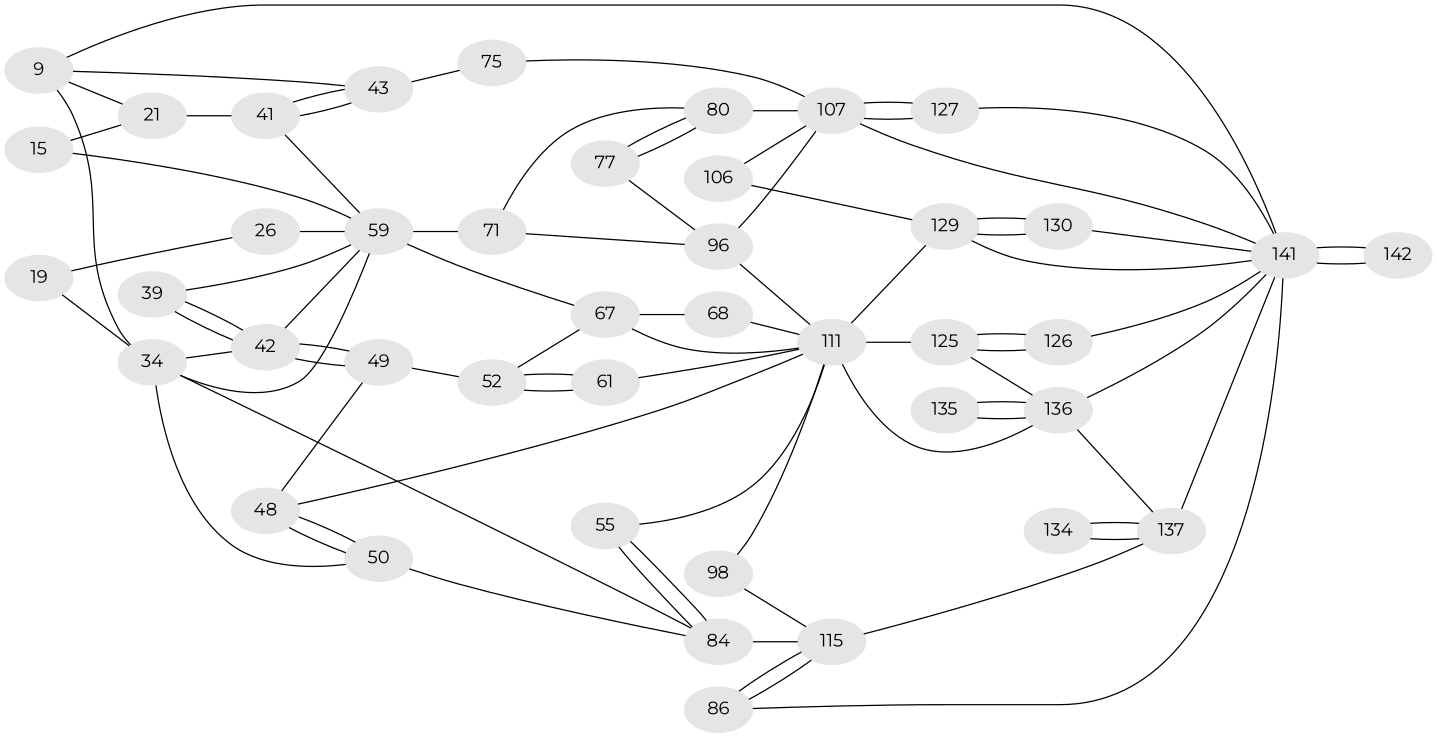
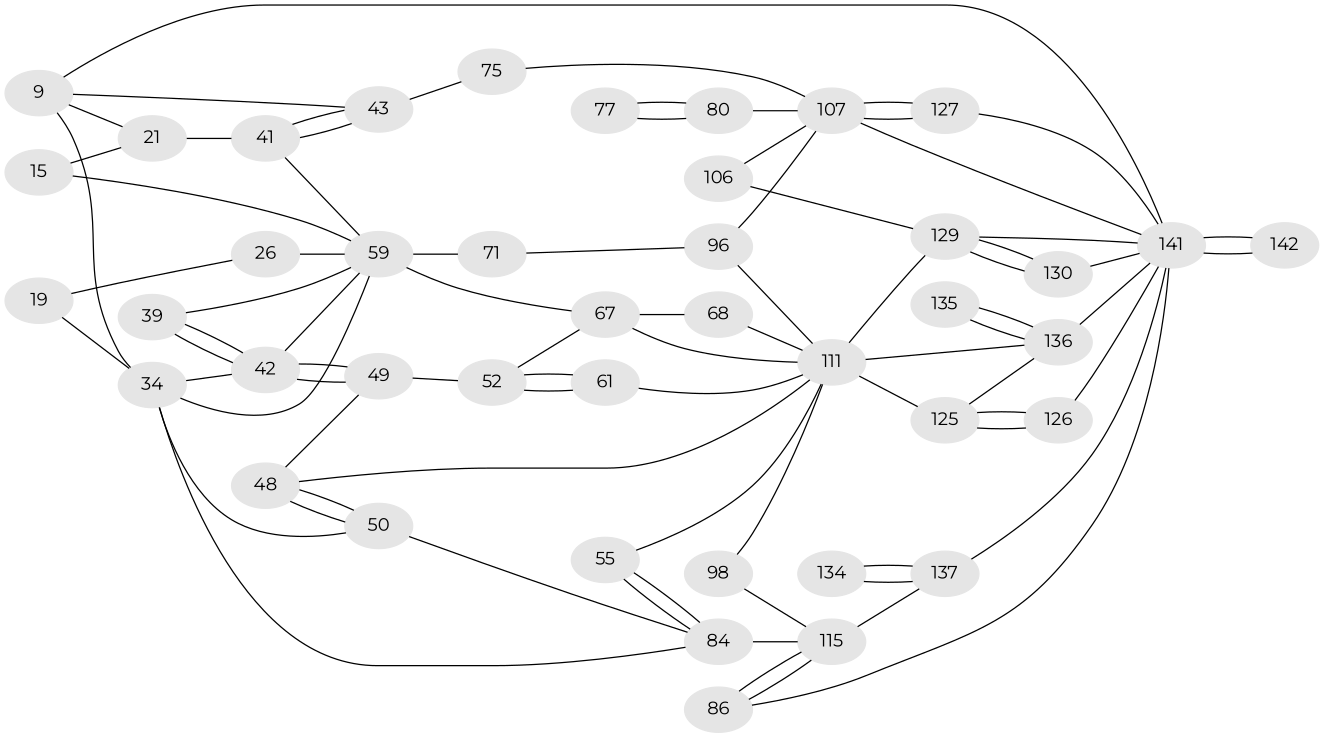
edge "80" -- "71": removed
edge "77" -- "96": removed
edge "136" -- "137": removed
